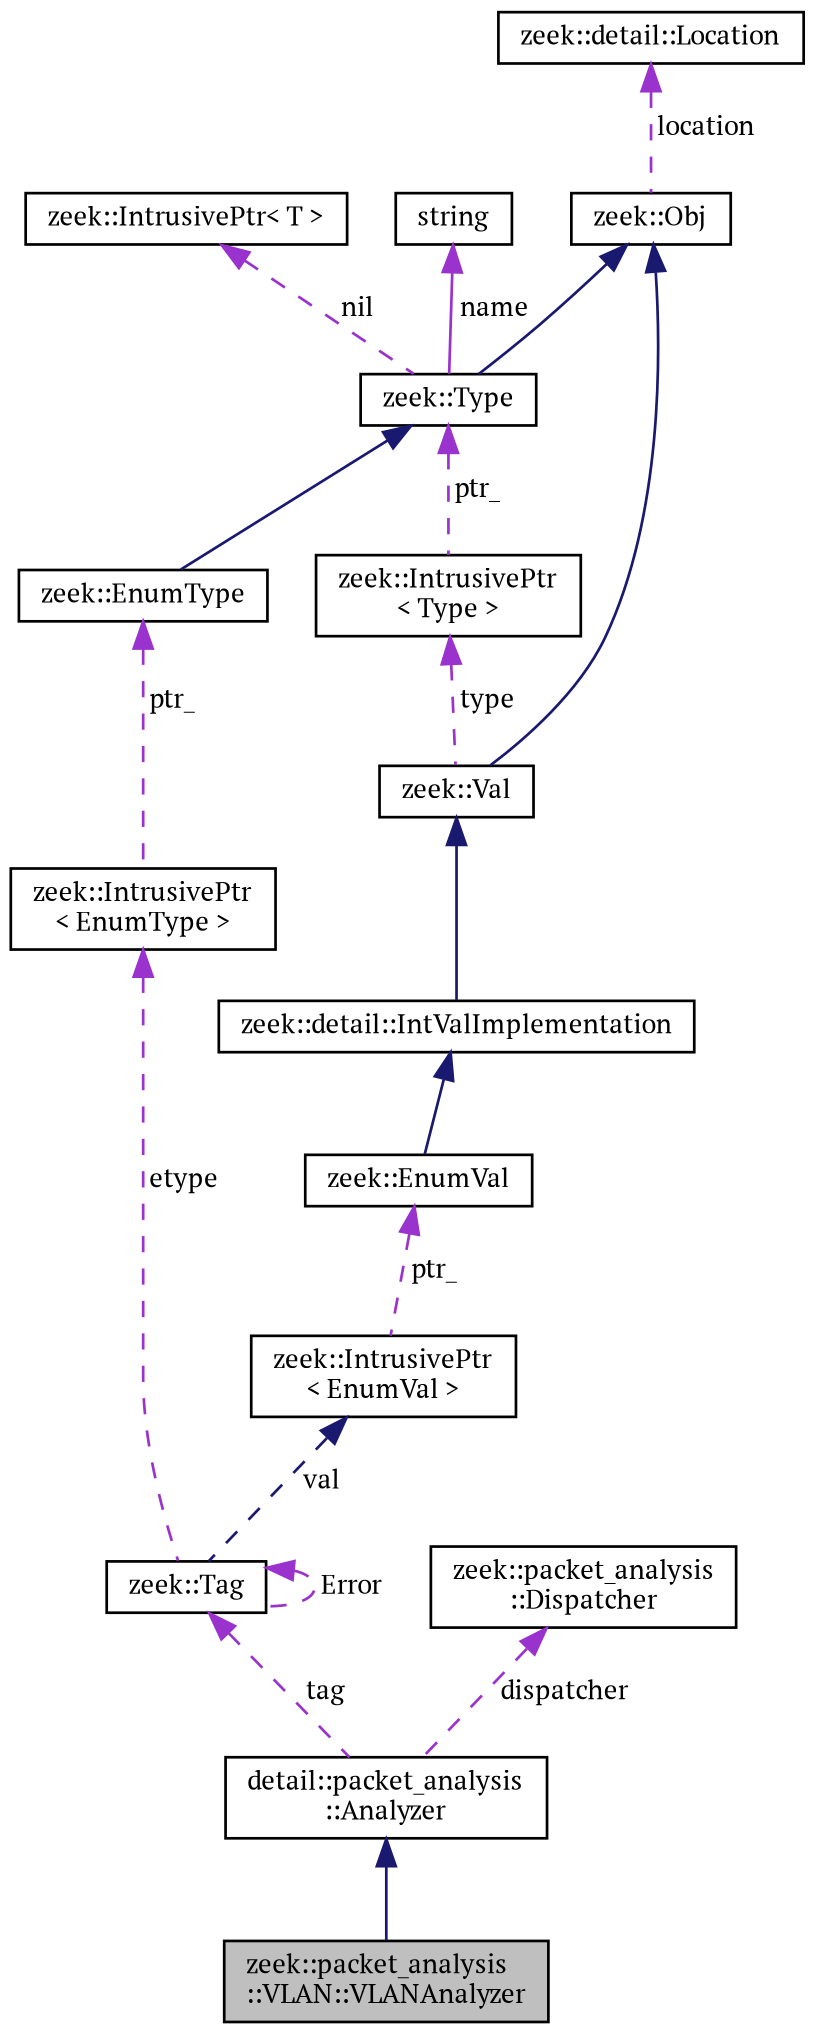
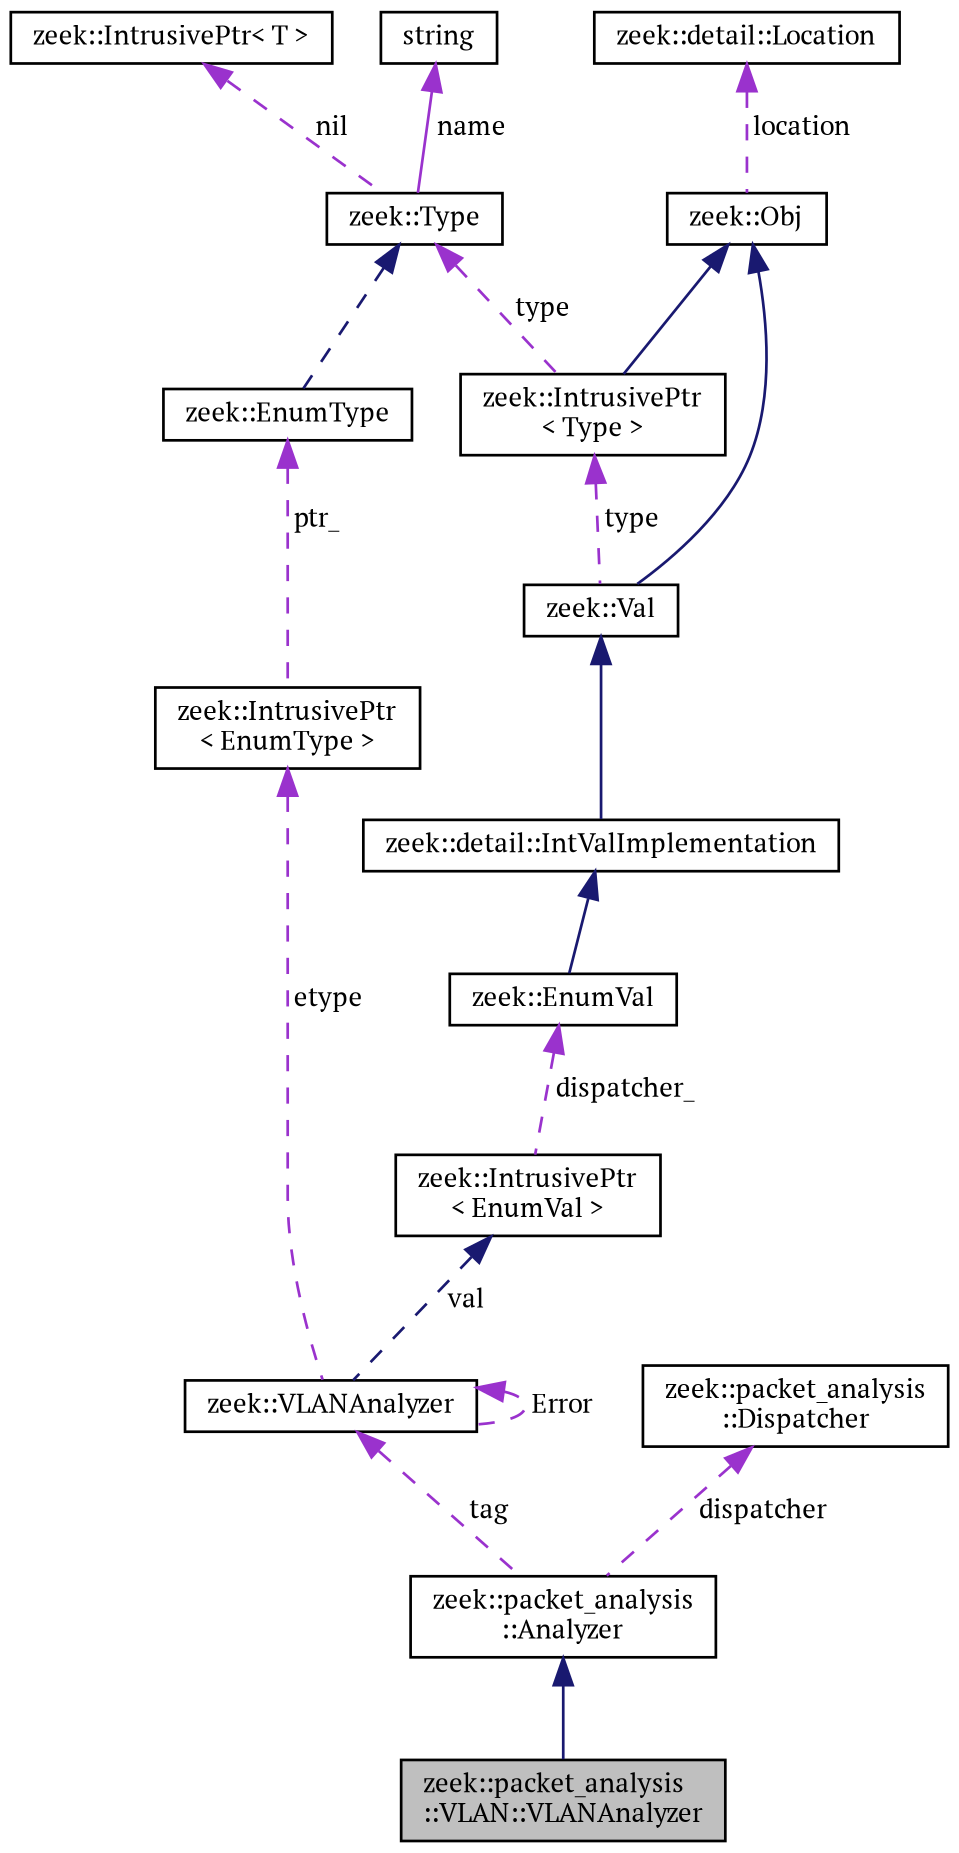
edge "zeek::Type" -> "zeek::Obj": now "zeek::IntrusivePtr < Type >" -> "zeek::Obj"
edge "zeek::IntrusivePtr < Type >" -> "zeek::Type": label " ptr_" -> " type"
edge "zeek::EnumType" -> "zeek::Type": style solid -> dashed
edge "zeek::IntrusivePtr < EnumVal >" -> "zeek::EnumVal": label " ptr_" -> " dispatcher_"
node "zeek::Tag": label "zeek::Tag" -> "zeek::VLANAnalyzer"
node "detail::packet_analysis ::Analyzer": label "detail::packet_analysis ::Analyzer" -> "zeek::packet_analysis ::Analyzer"
